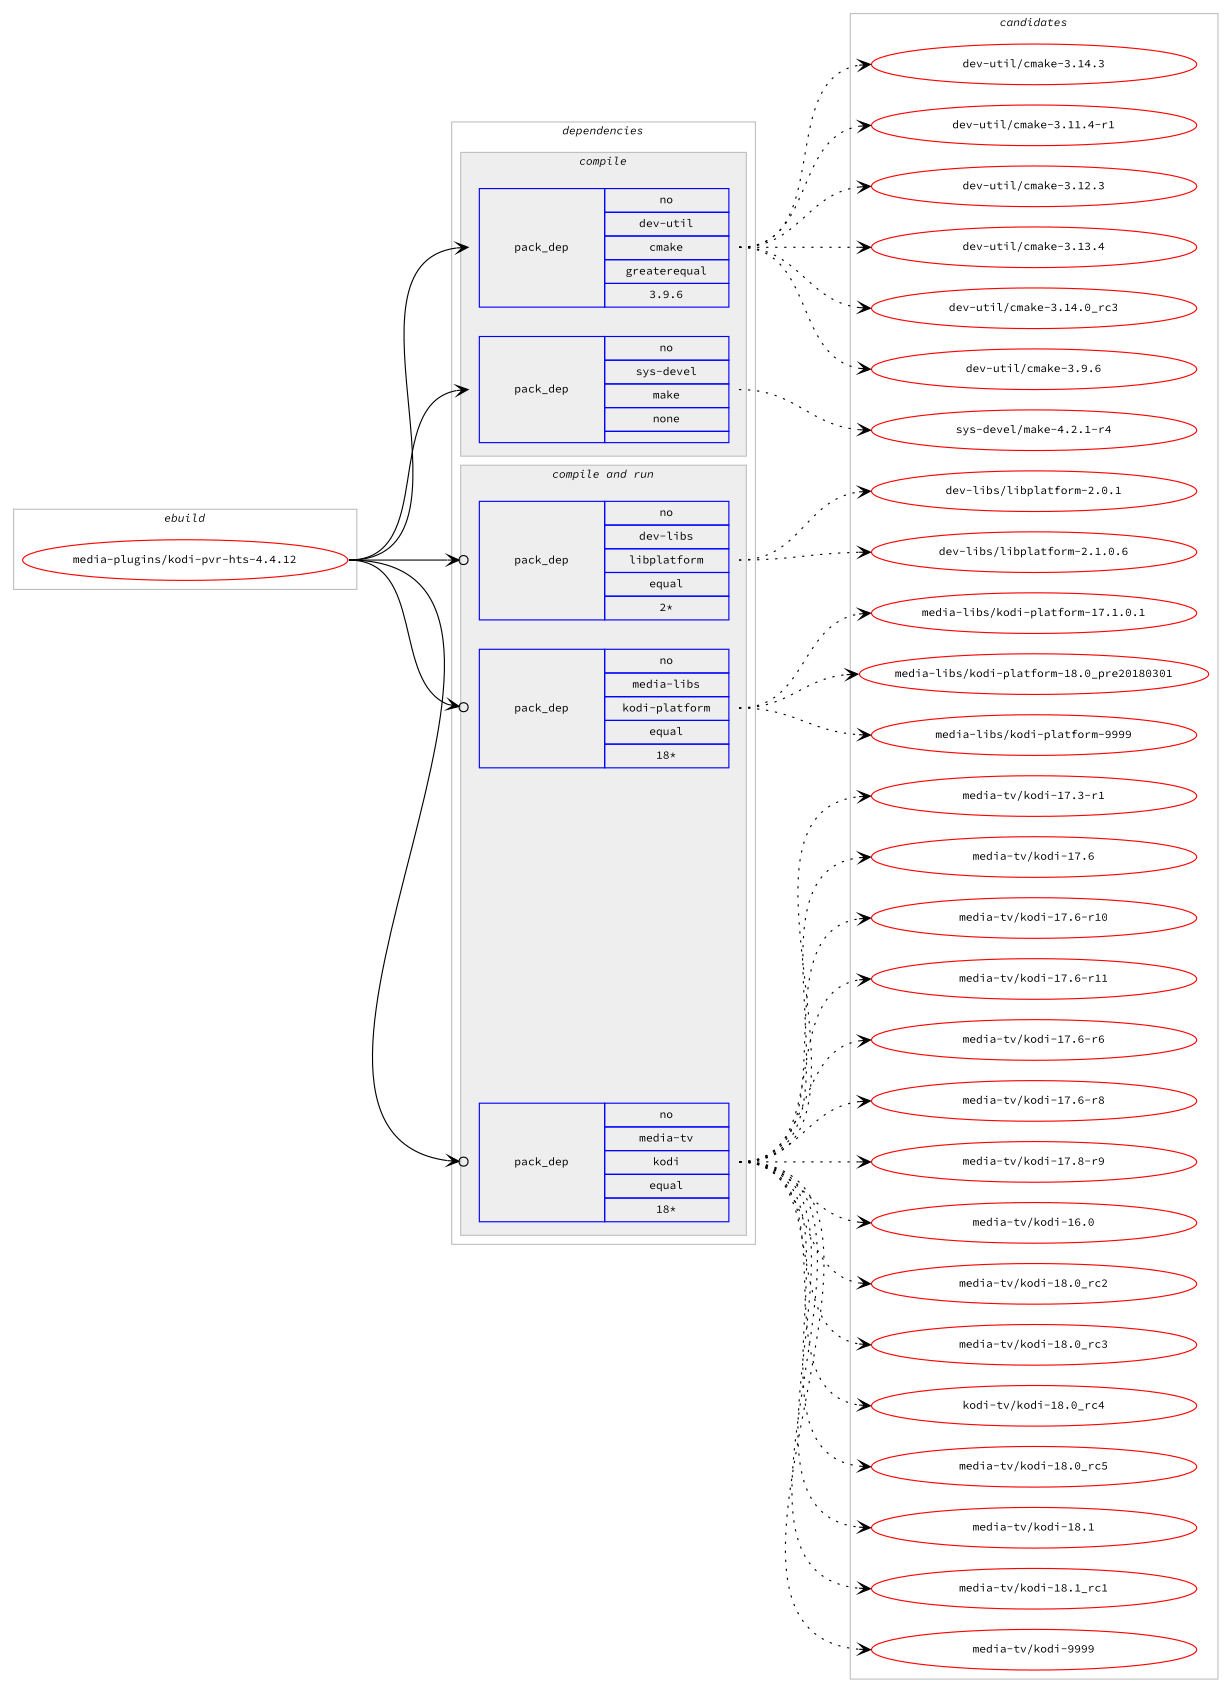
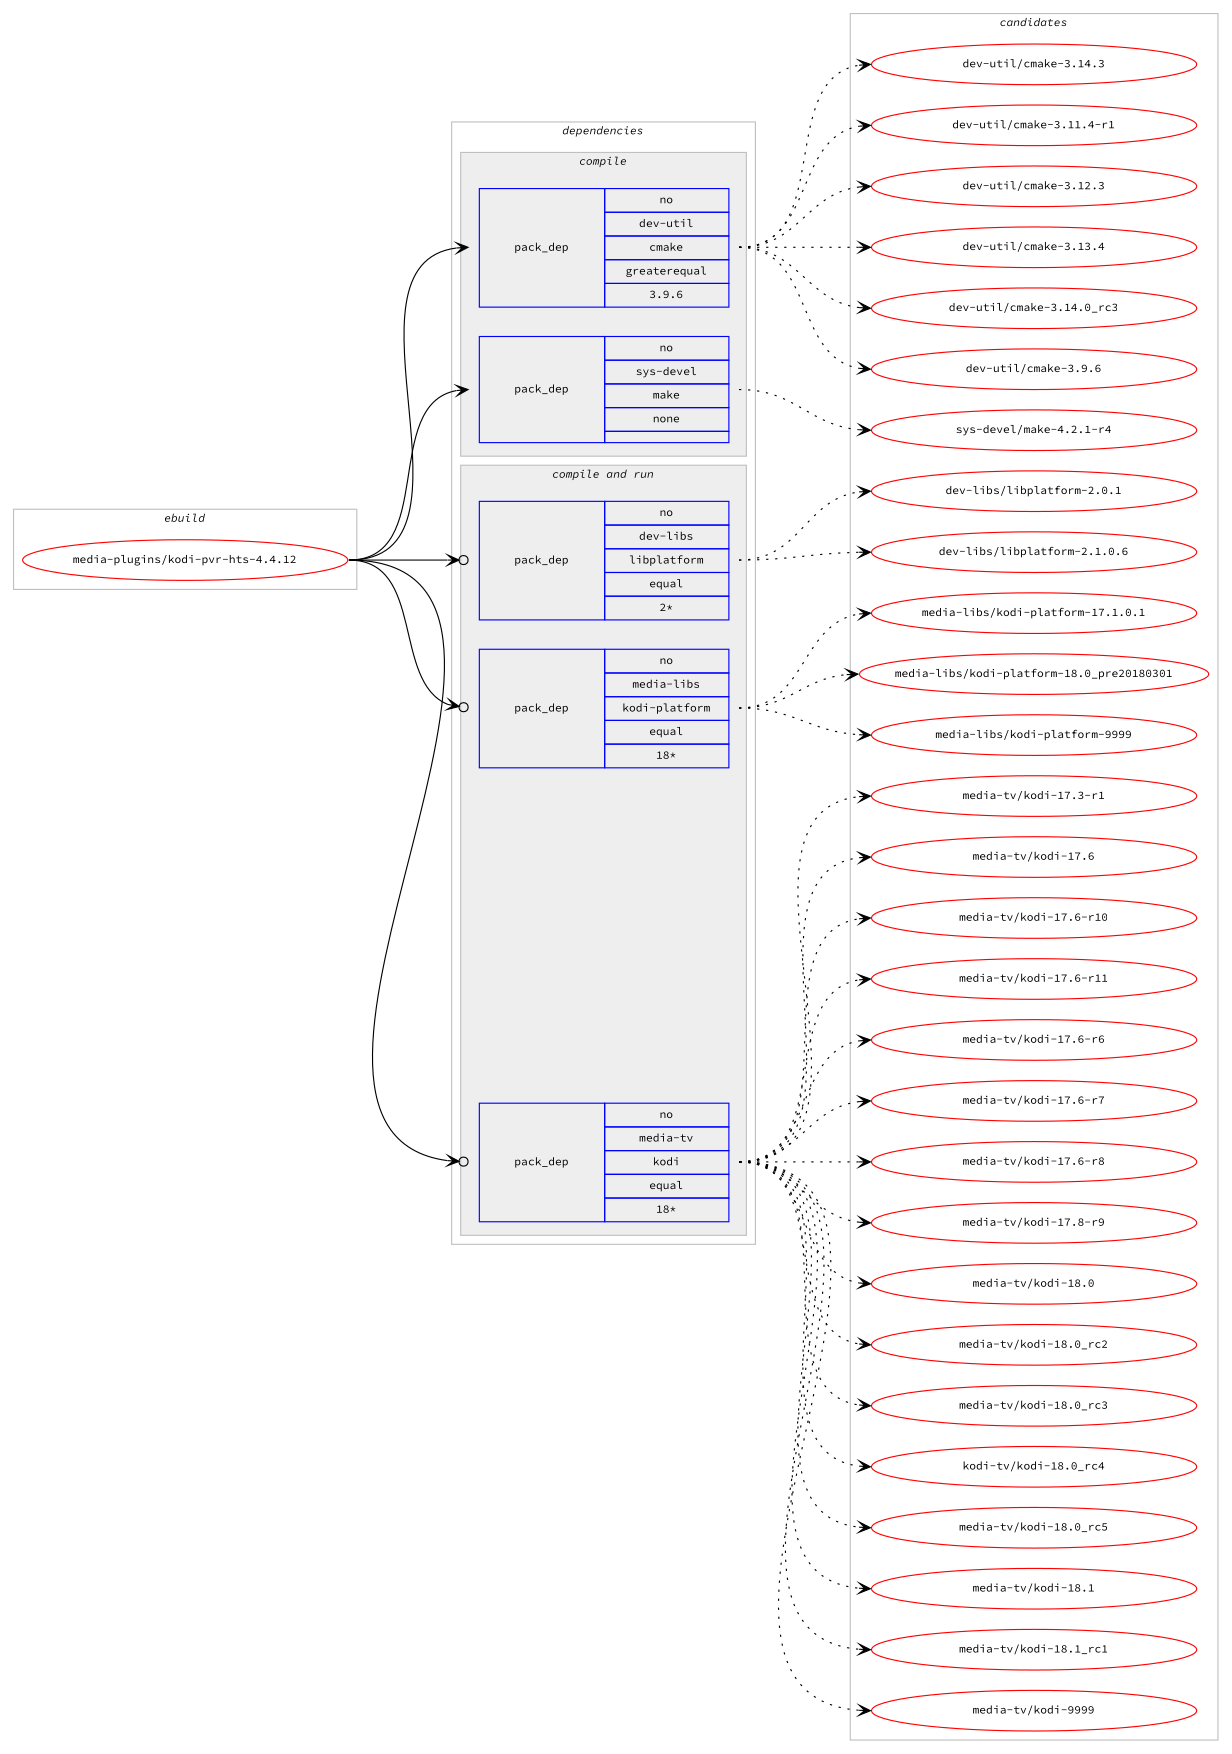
node "media-tv/kodi-17.6-r7": added
node "media-tv/kodi-16.0": label "media-tv/kodi-16.0" -> "media-tv/kodi-18.0"
